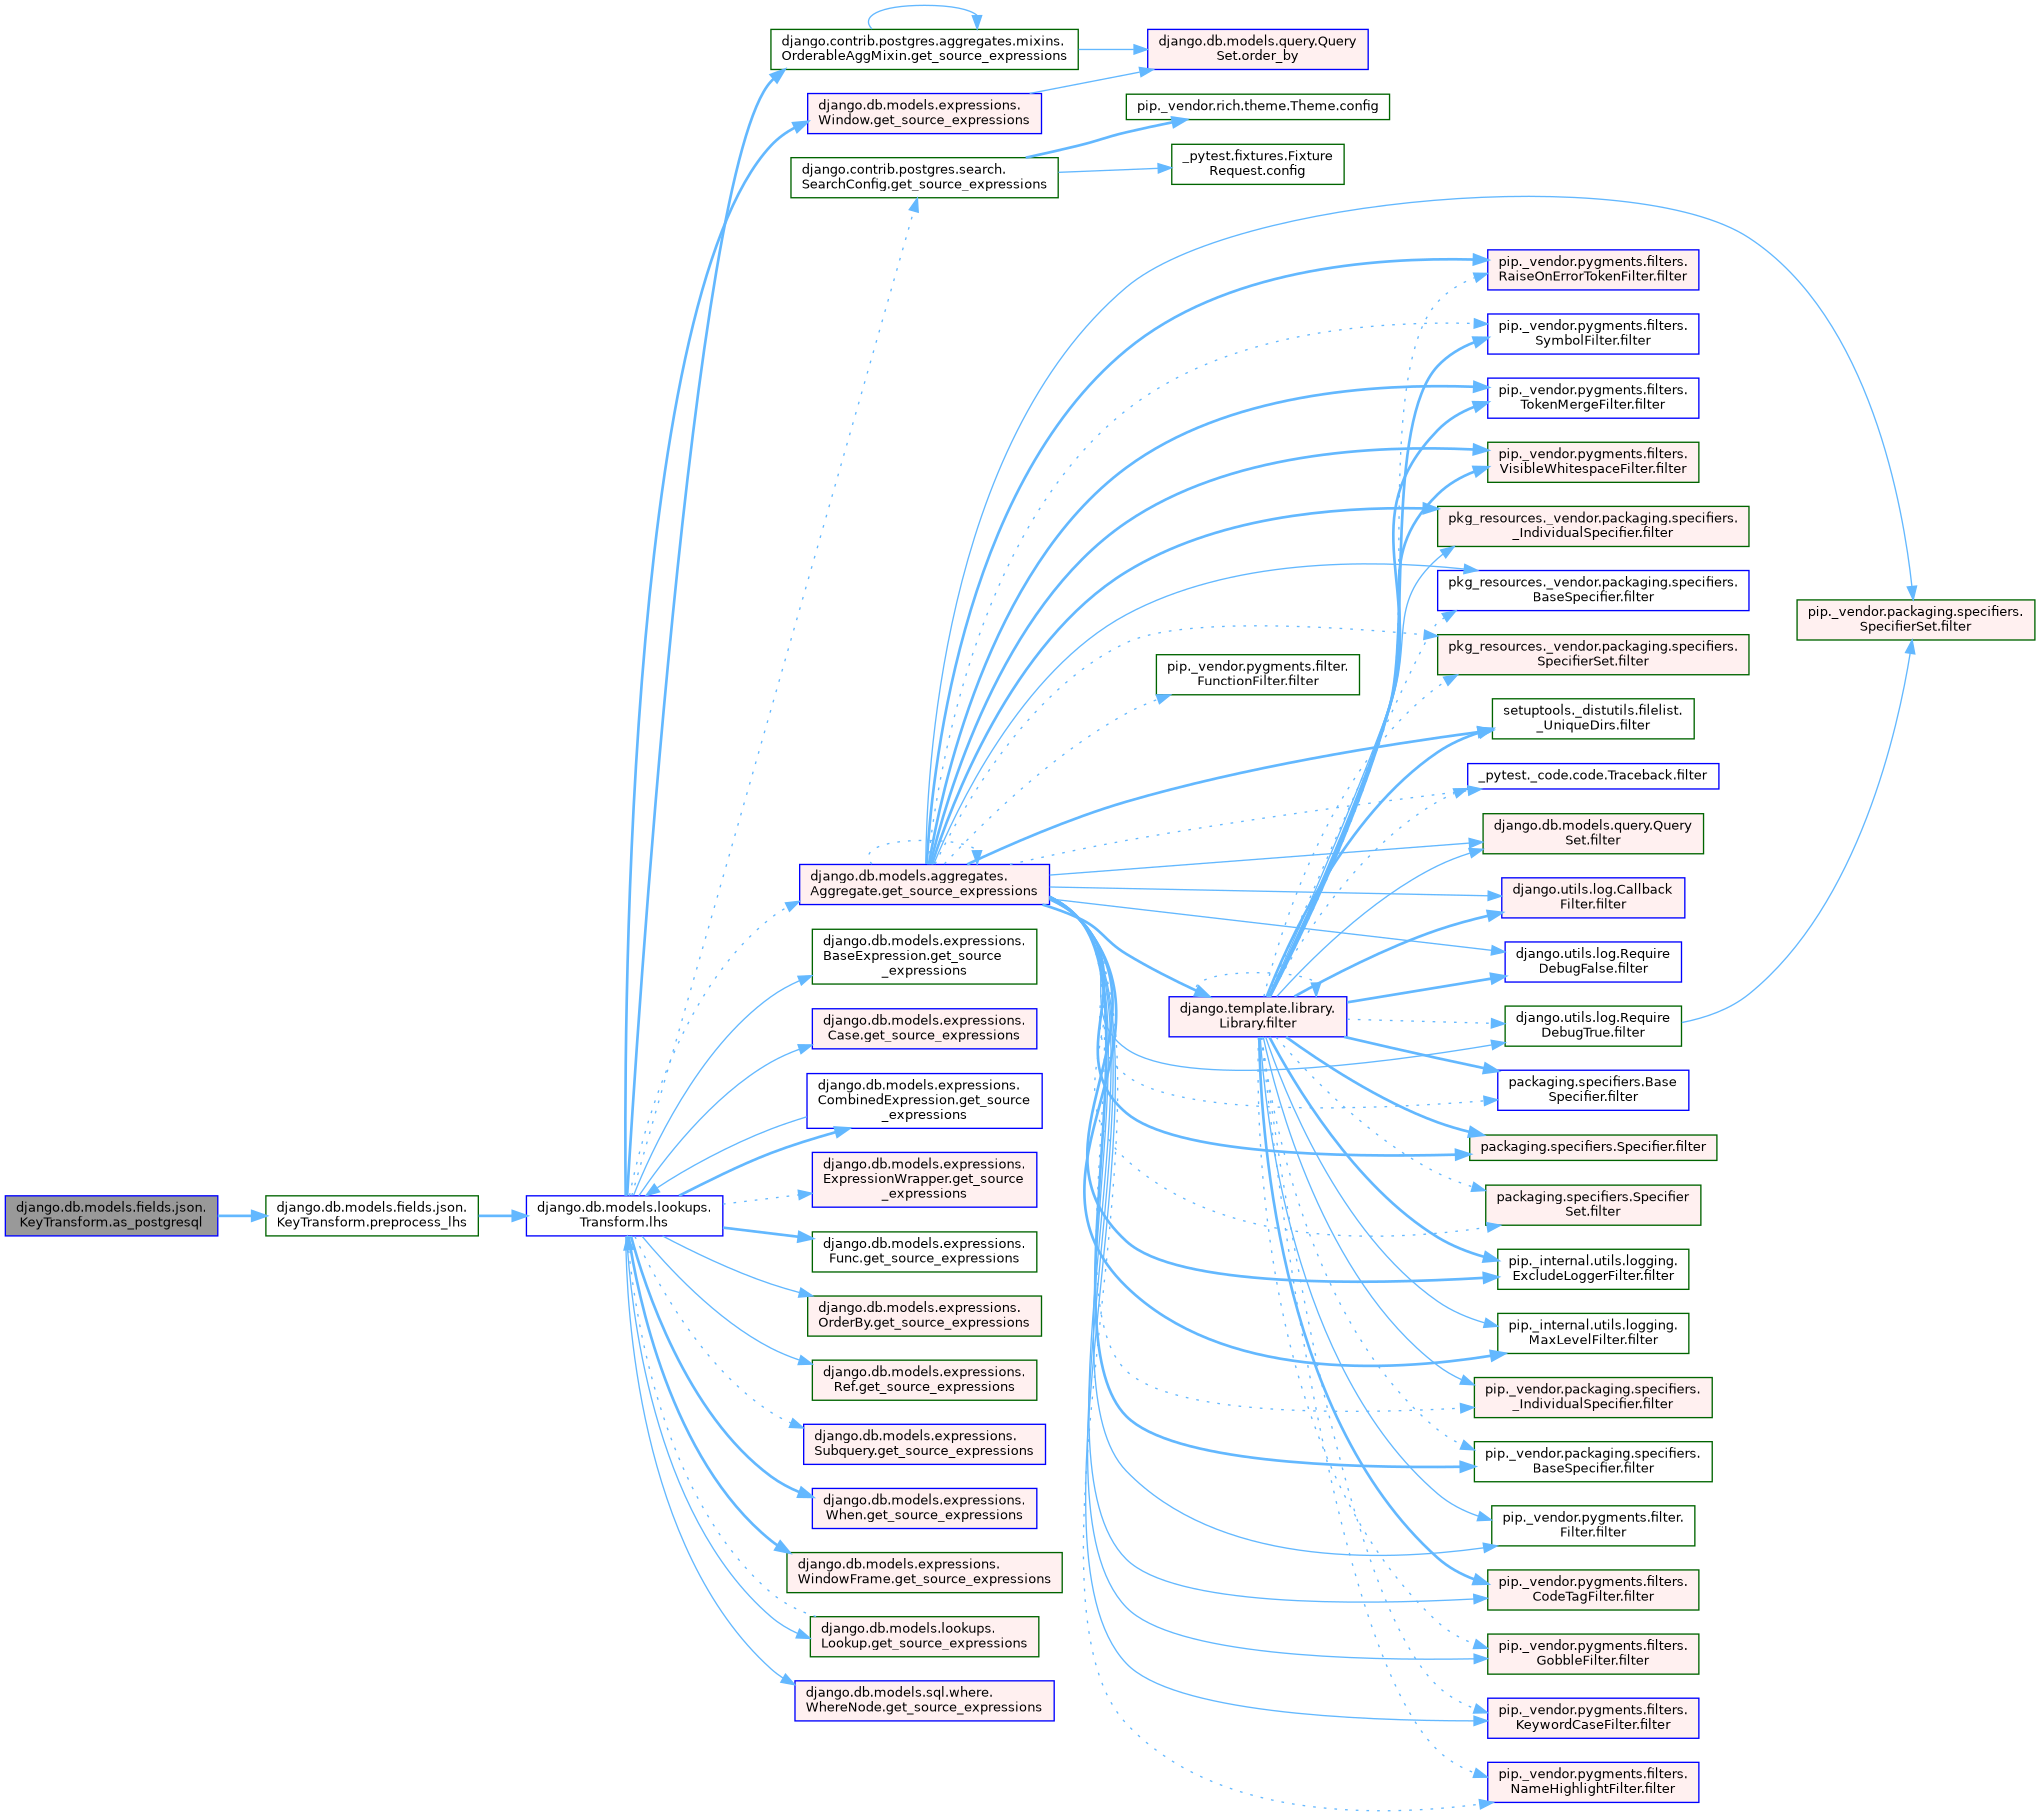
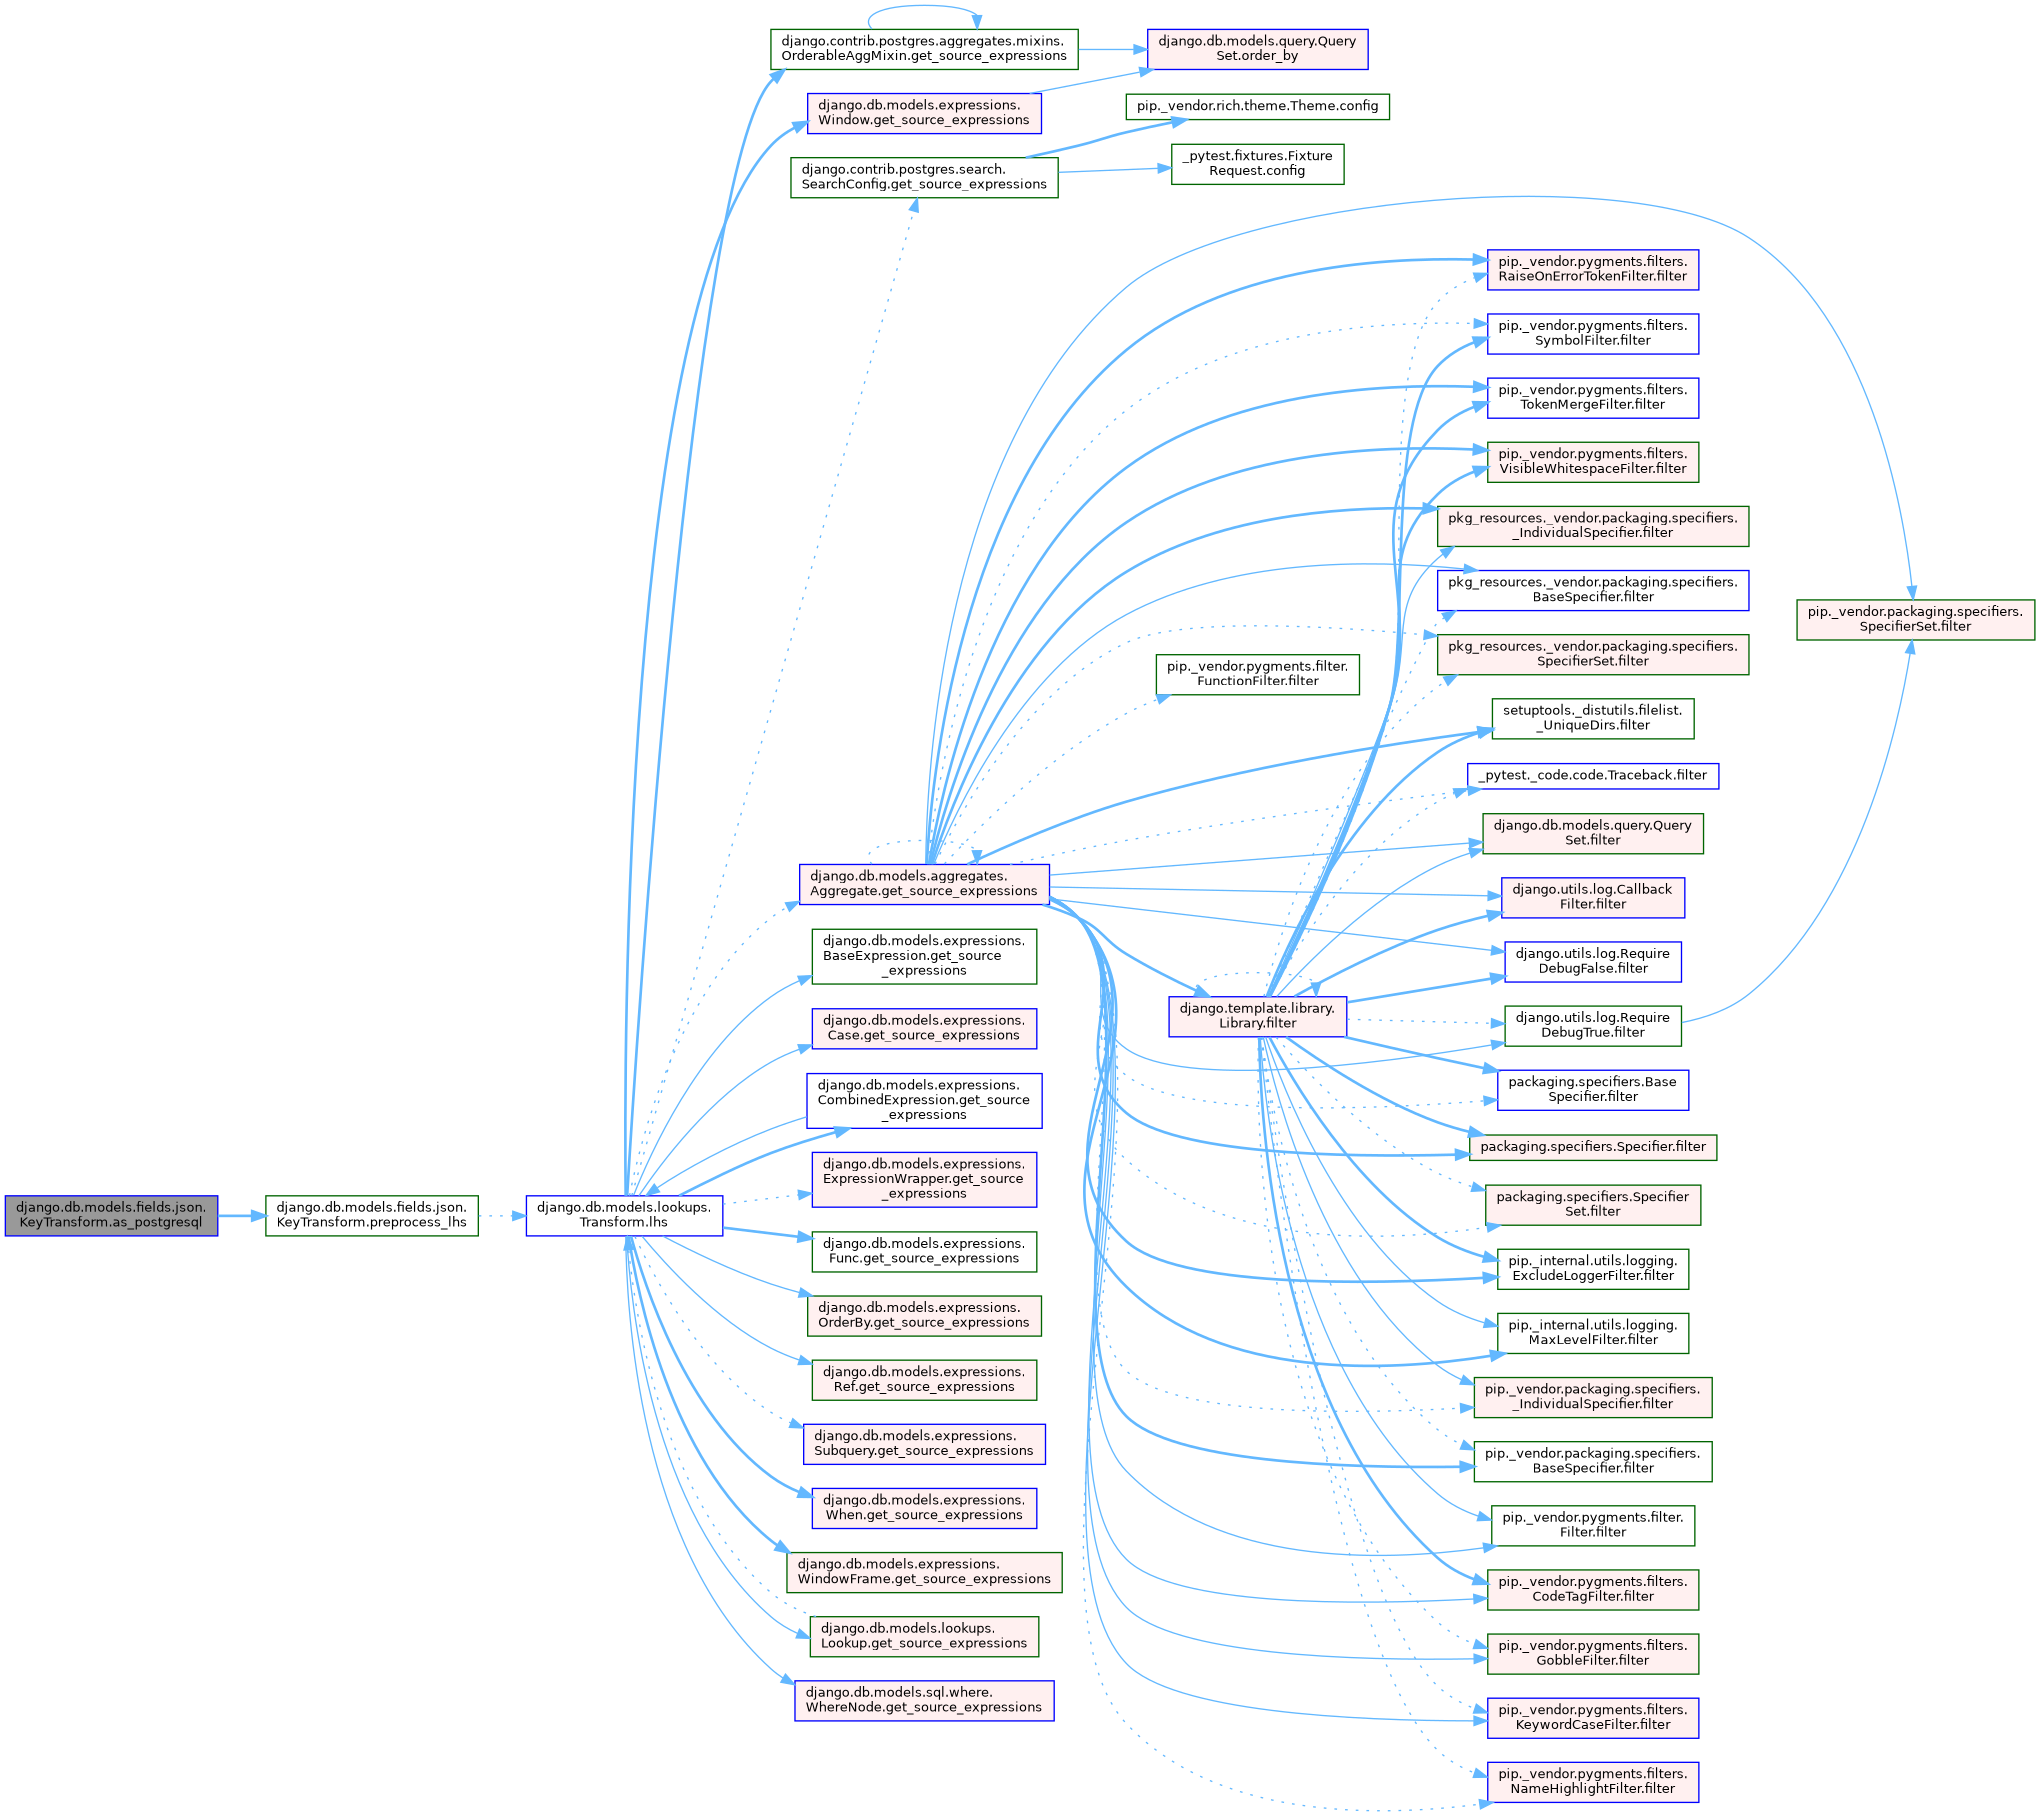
edge "django.db.models.fields.json. KeyTransform.preprocess_lhs" -> "django.db.models.lookups. Transform.lhs": style bold -> dotted
